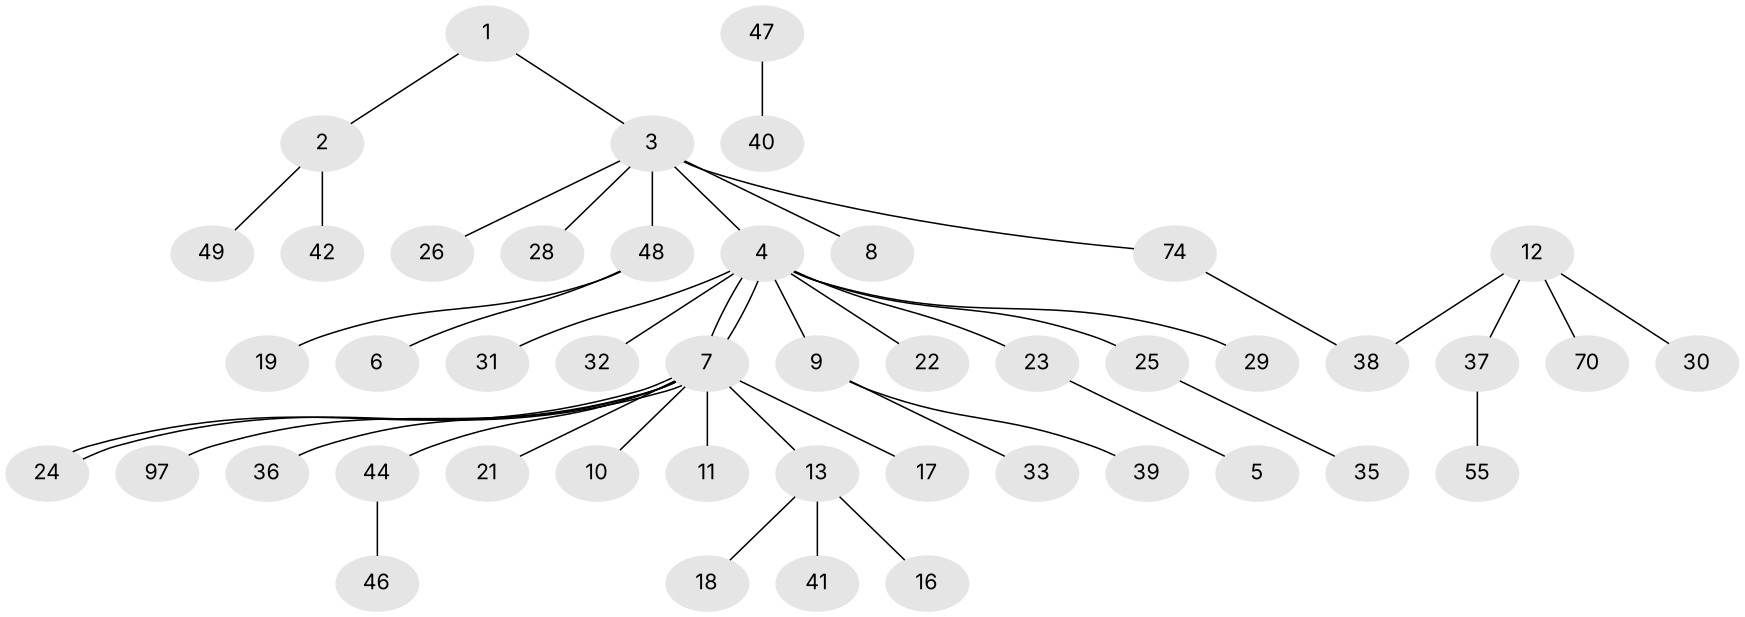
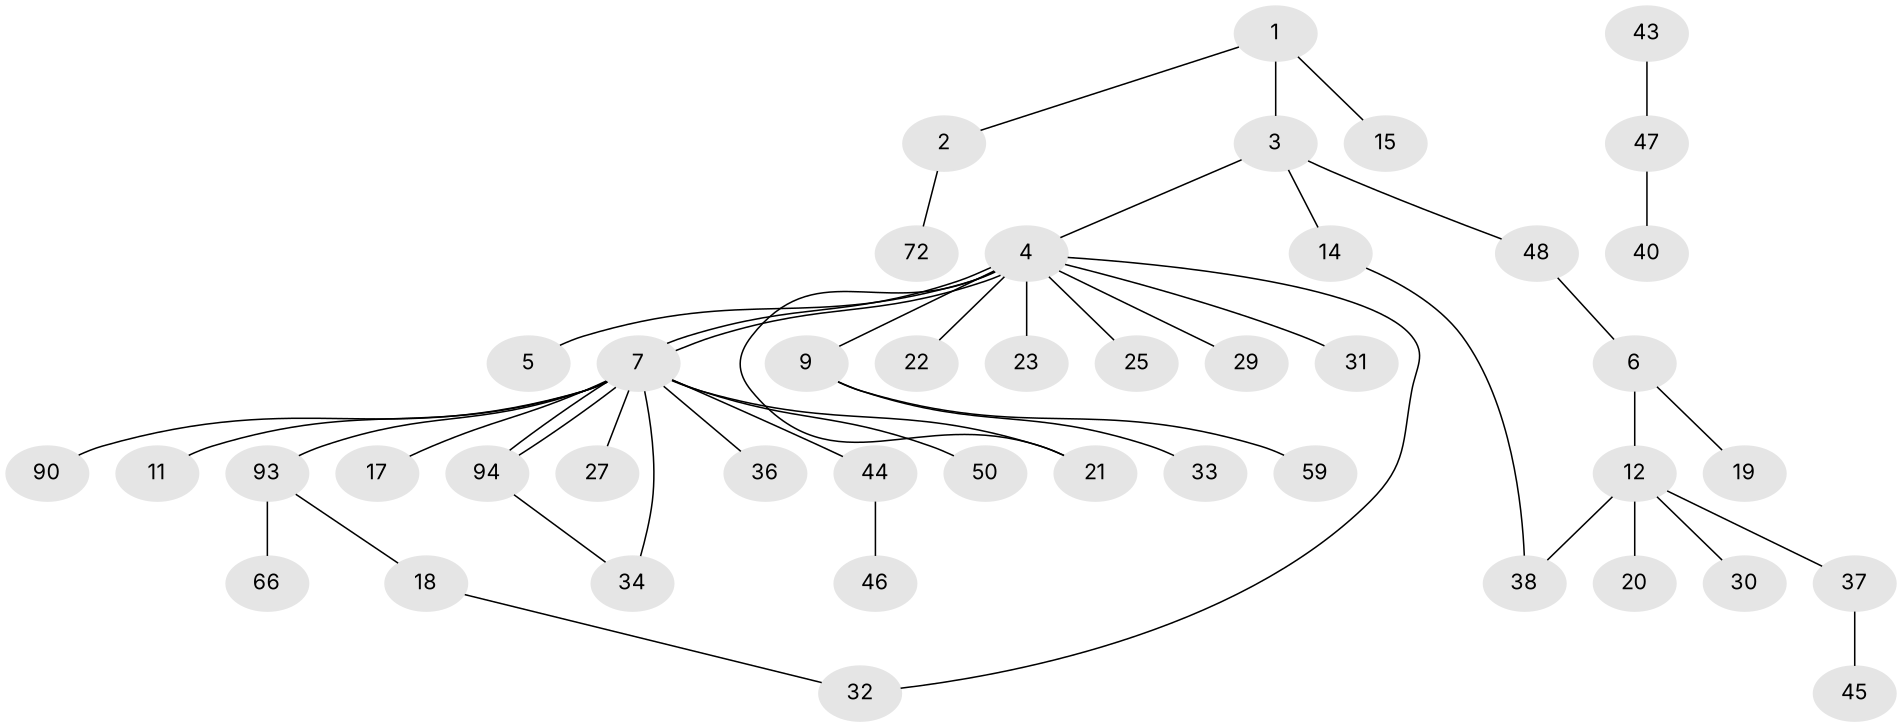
node "43": added
node "15": added
node "49": removed
node "42": label "42" -> "72"
node "26": removed
node "28": removed
node "8": removed
node "74": label "74" -> "14"
edge "48" -- "19": now "6" -- "19"
node "70": label "70" -> "20"
edge "4" -- "21": added
edge "23" -- "5": now "4" -- "5"
edge "6" -- "12": added
node "24": label "24" -> "94"
node "97": label "97" -> "27"
node "10": label "10" -> "90"
node "13": label "13" -> "93"
node "50": added
node "39": label "39" -> "59"
node "35": removed
node "55": label "55" -> "45"
node "34": added
node "41": removed
node "16": label "16" -> "66"
edge "18" -- "32": added
